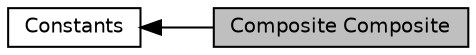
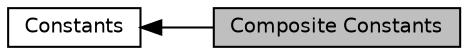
node "Composite Composite": label "Composite Composite" -> "Composite Constants"
